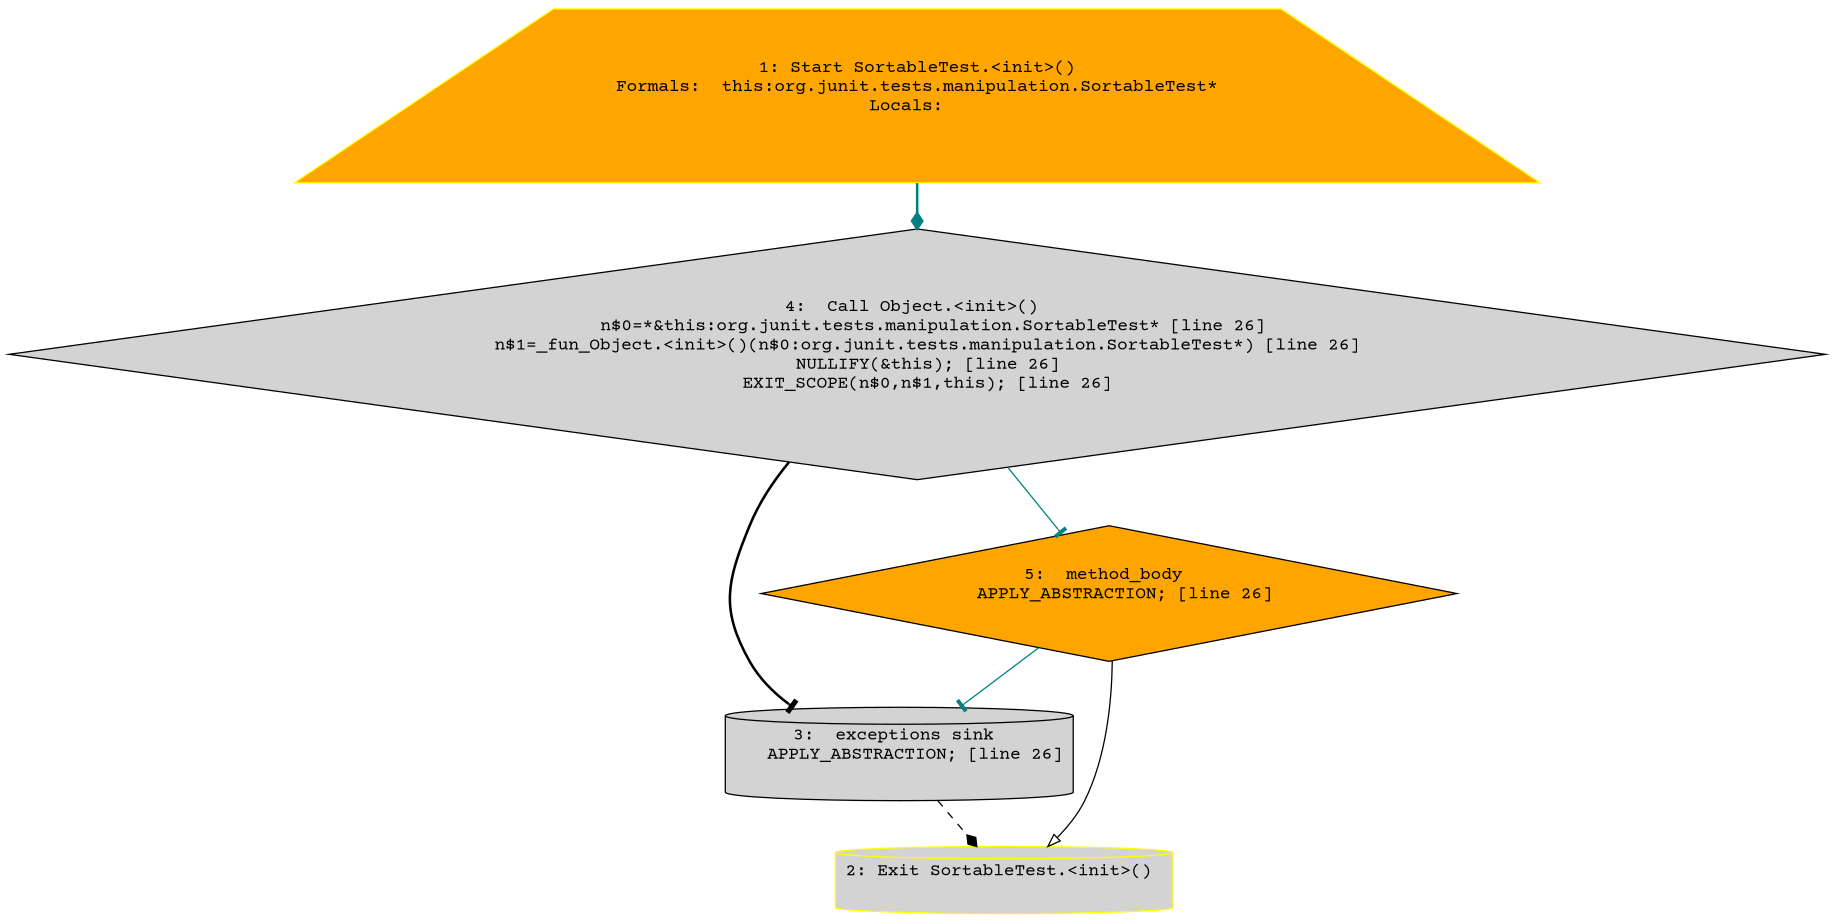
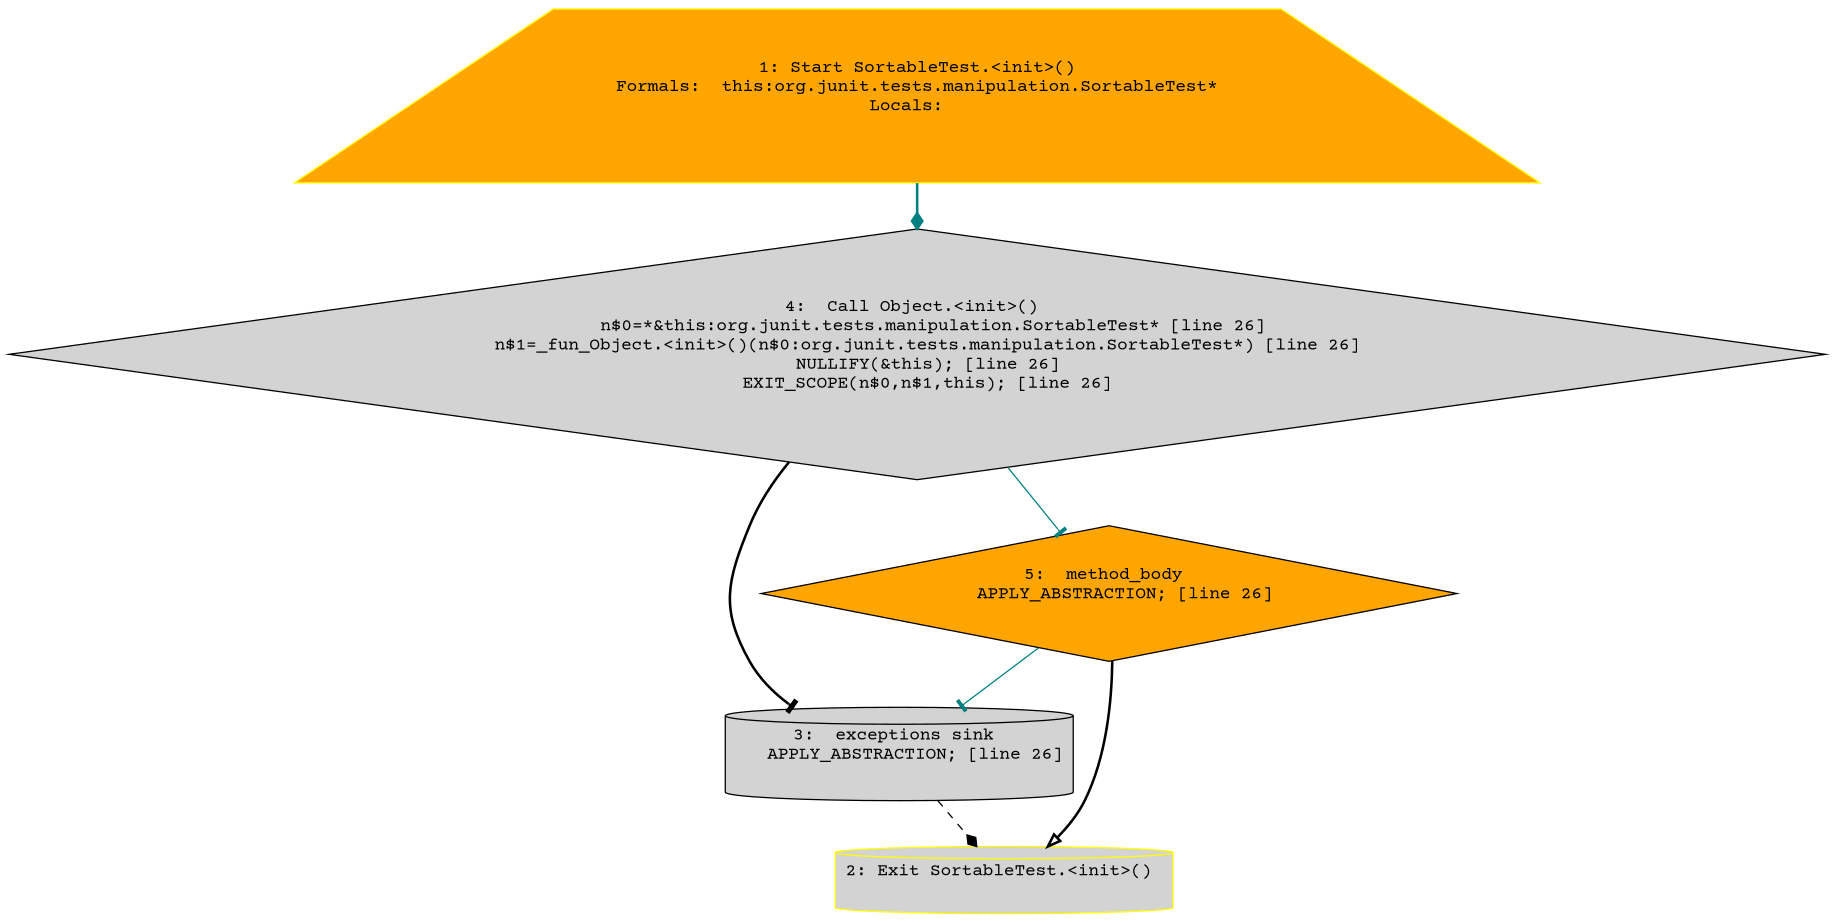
edge "5:  method_body APPLY_ABSTRACTION; [line 26]" -> "2: Exit SortableTest.<init>()": style solid -> bold
